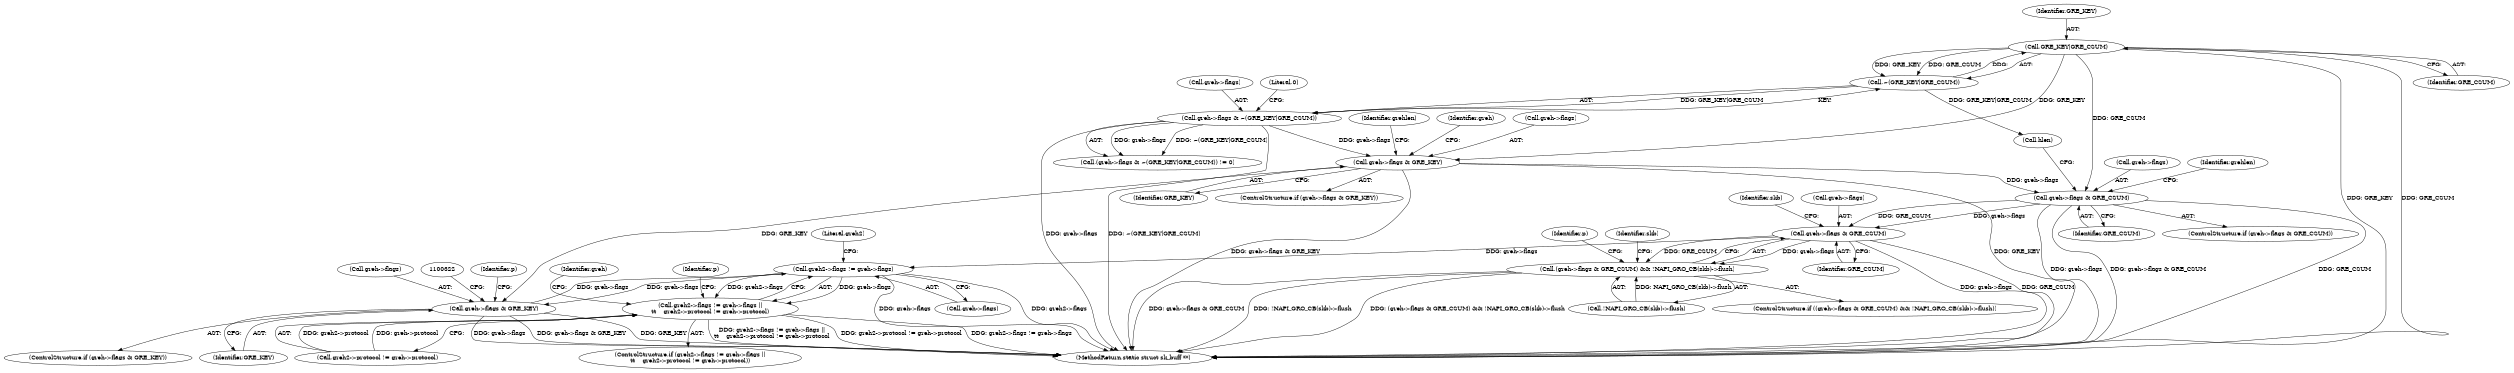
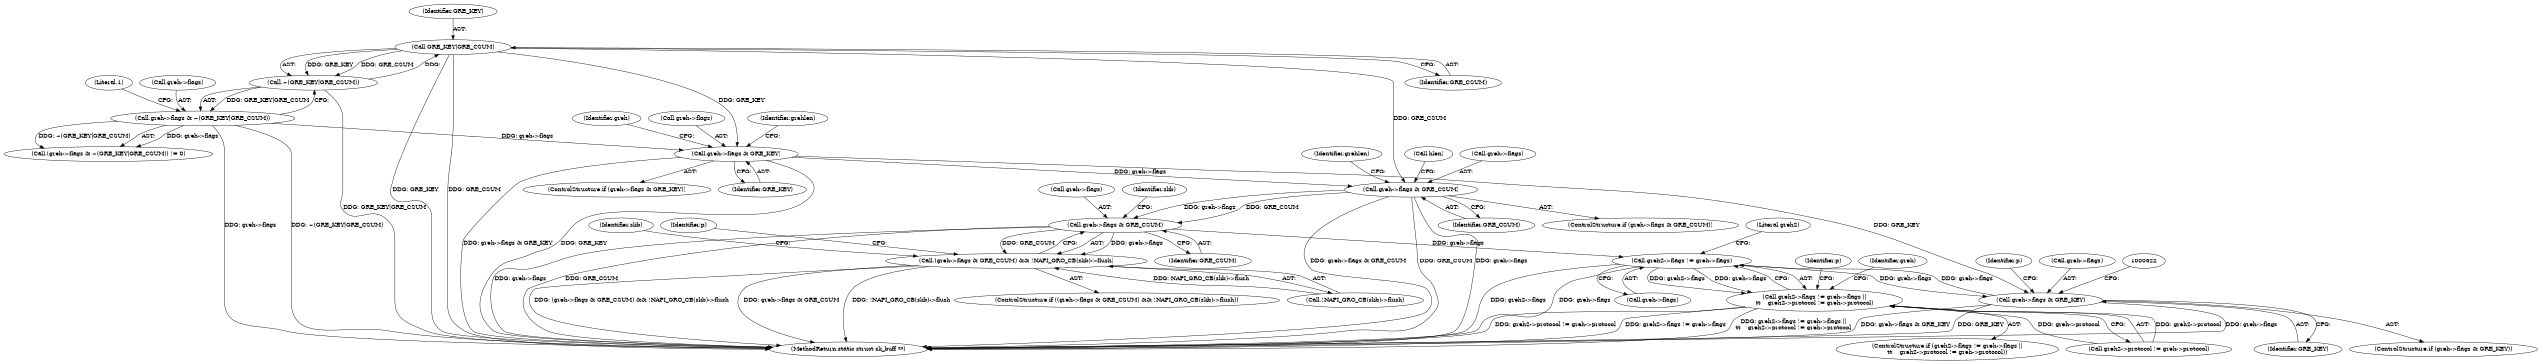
node "(Literal,0)": label "(Literal,0)" -> "(Literal,1)"
edge "(Call,greh->flags & ~(GRE_KEY|GRE_CSUM))" -> "(Call,~(GRE_KEY|GRE_CSUM))": label "KEY: " -> "CFG: "
edge "(Call,~(GRE_KEY|GRE_CSUM))" -> "(Call,hlen)": now "(Call,~(GRE_KEY|GRE_CSUM))" -> "(MethodReturn,static struct sk_buff **)"
node "1100322": label "1100322" -> "1000322"
